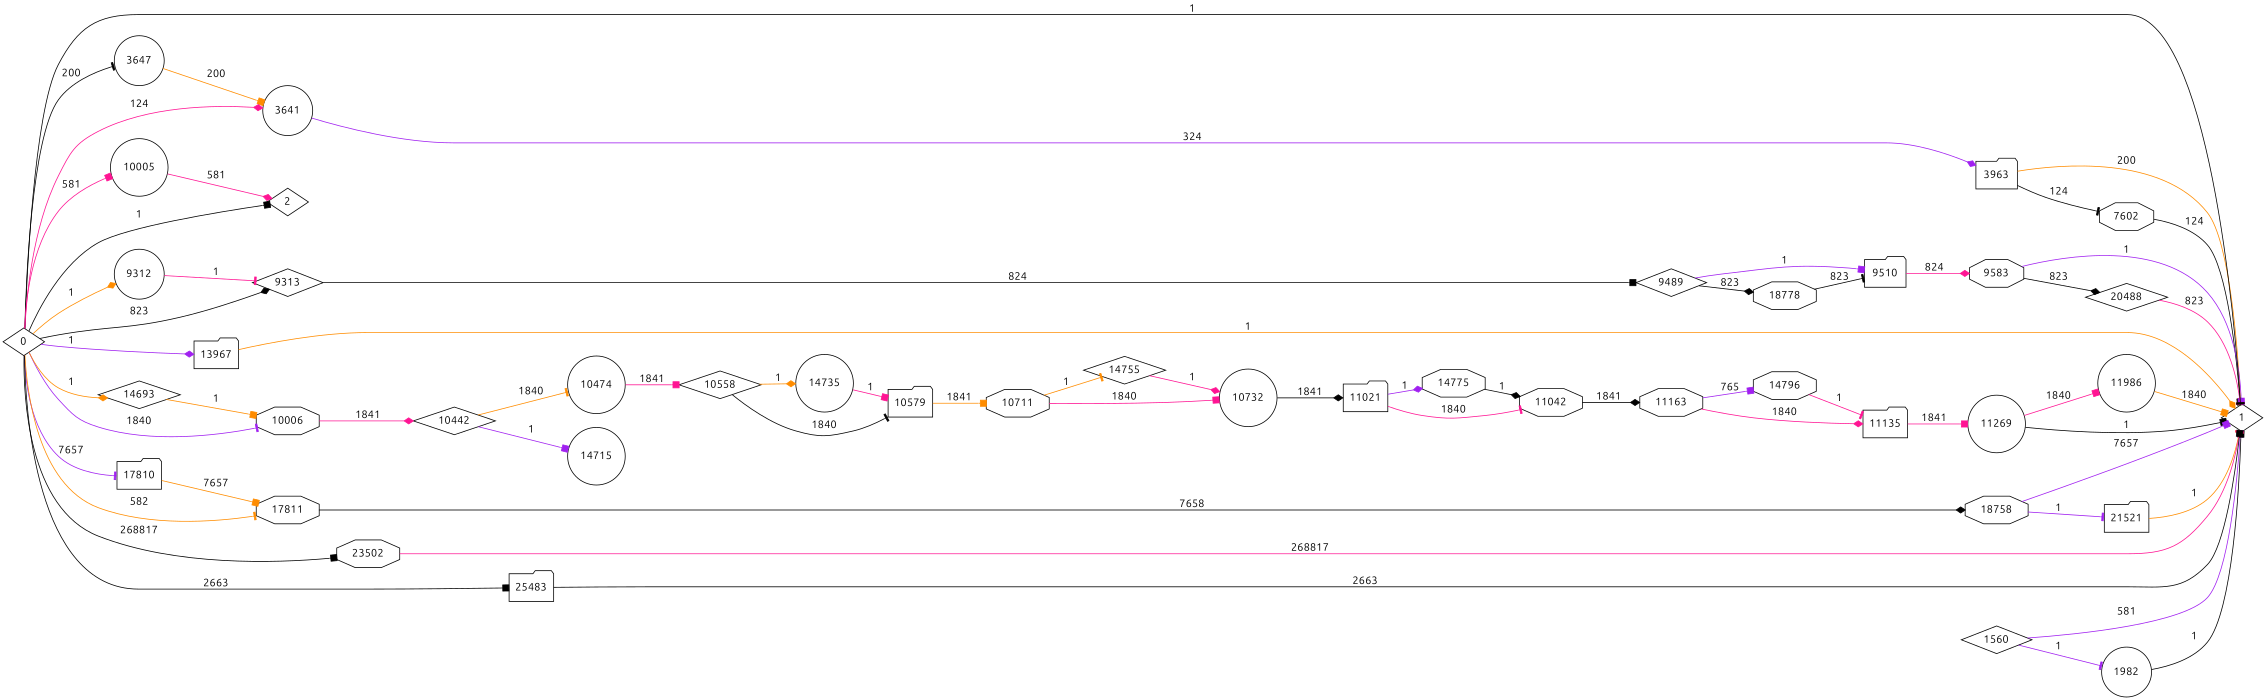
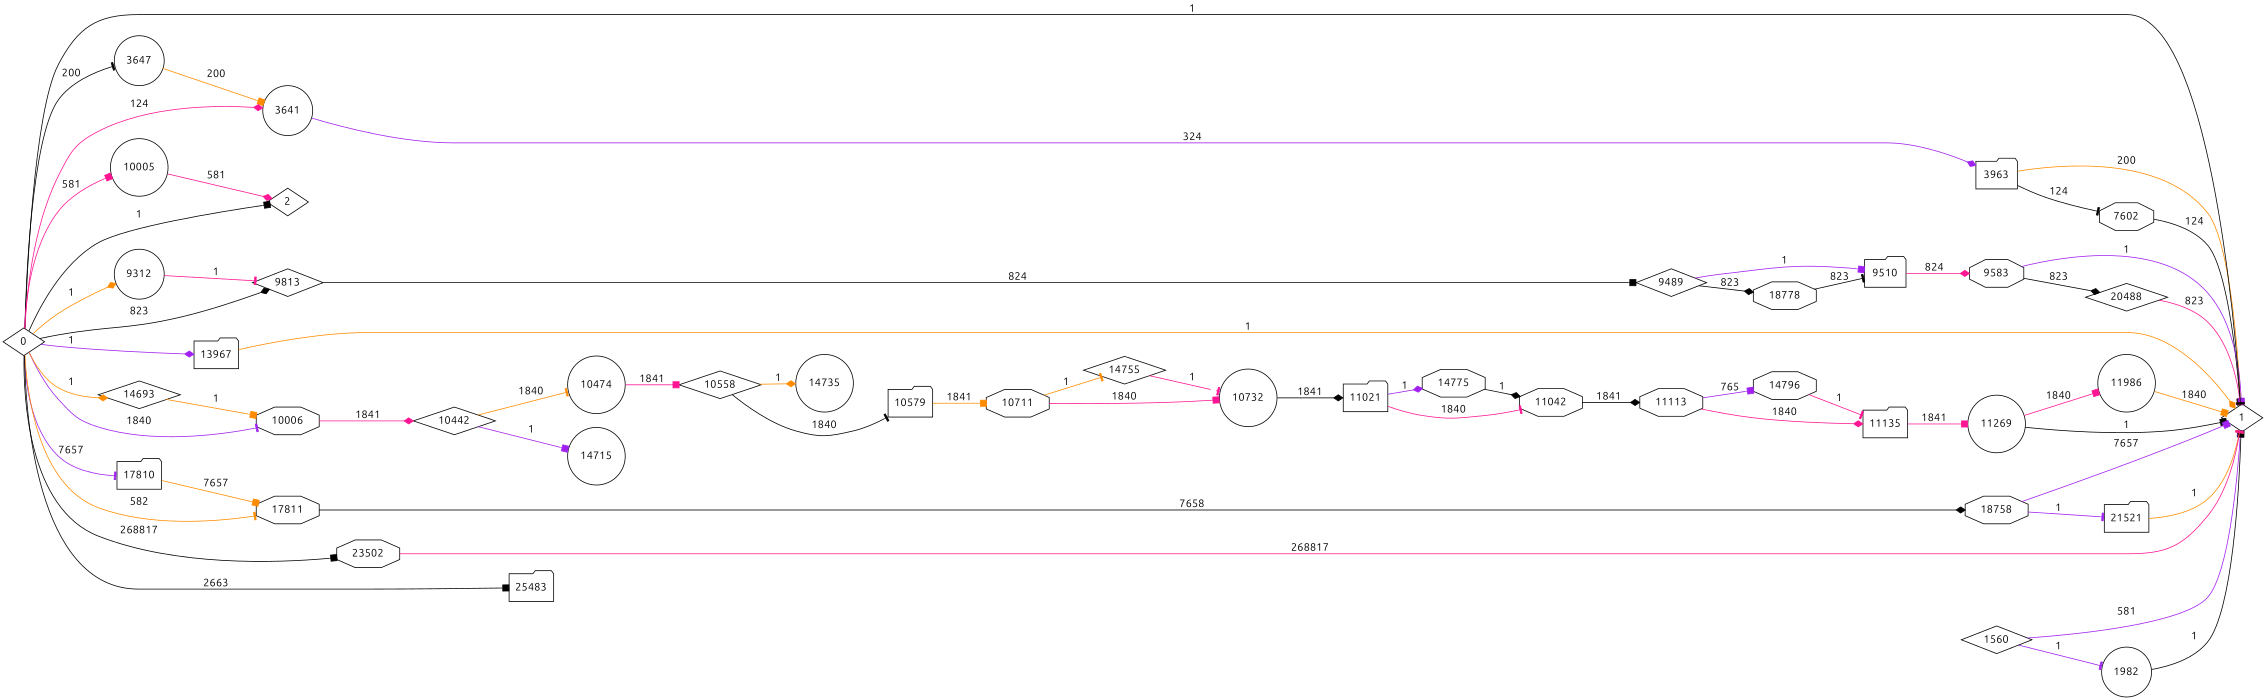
node "9313": label "9313" -> "9813"
edge "14755" -> "10732": arrowhead diamond -> tee
edge "14735" -> "10579": removed, label "1"
node "11163": label "11163" -> "11113"
edge "25483" -> "1": removed, label "2663"
